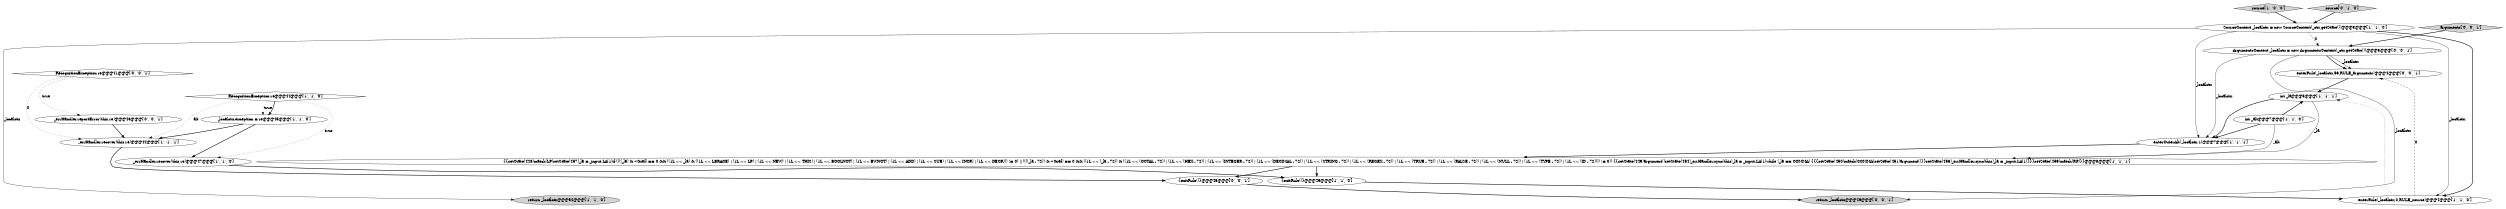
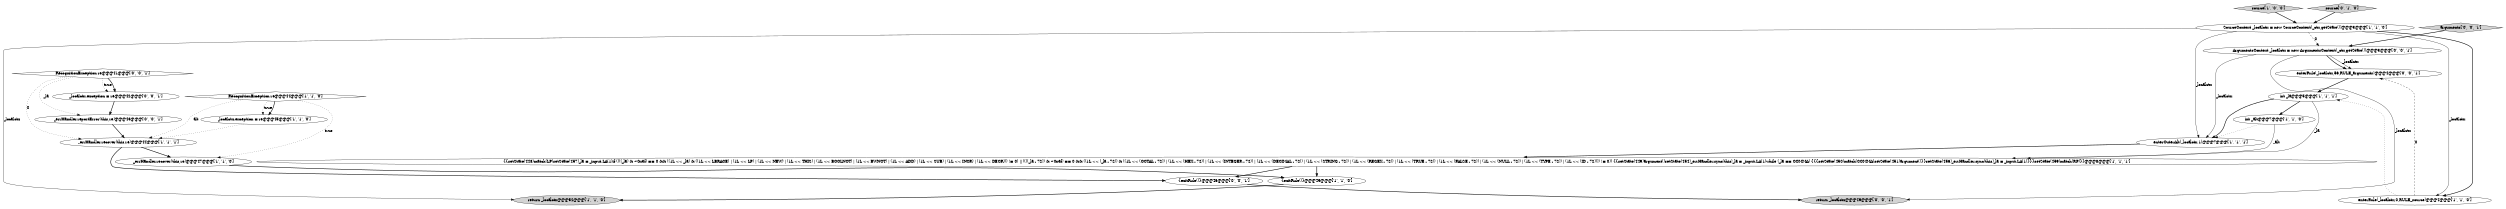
edge "RecognitionException re@@@41@@@['0', '0', '1']" -> "_errHandler.reportError(this,re)@@@43@@@['0', '0', '1']": label "true" -> "_la"
node "_localctx.exception = re@@@42@@@['0', '0', '1']": added
edge "int _alt@@@7@@@['1', '1', '0']" -> "int _la@@@5@@@['1', '1', '1']": reversed
edge "int _alt@@@7@@@['1', '1', '0']" -> "enterOuterAlt(_localctx,1)@@@7@@@['1', '1', '1']": style bold -> dotted
edge "_localctx.exception = re@@@45@@@['1', '1', '0']" -> "_errHandler.recover(this,re)@@@44@@@['1', '1', '1']": style bold -> dotted
edge "_localctx.exception = re@@@45@@@['1', '1', '0']" -> "_errHandler.recover(this,re)@@@47@@@['1', '1', '0']": now "_errHandler.recover(this,re)@@@44@@@['1', '1', '1']" -> "_errHandler.recover(this,re)@@@47@@@['1', '1', '0']"
edge "{exitRule()}@@@49@@@['1', '1', '0']" -> "enterRule(_localctx,0,RULE_source)@@@4@@@['1', '1', '0']": now "{exitRule()}@@@49@@@['1', '1', '0']" -> "return _localctx@@@52@@@['1', '1', '0']"
